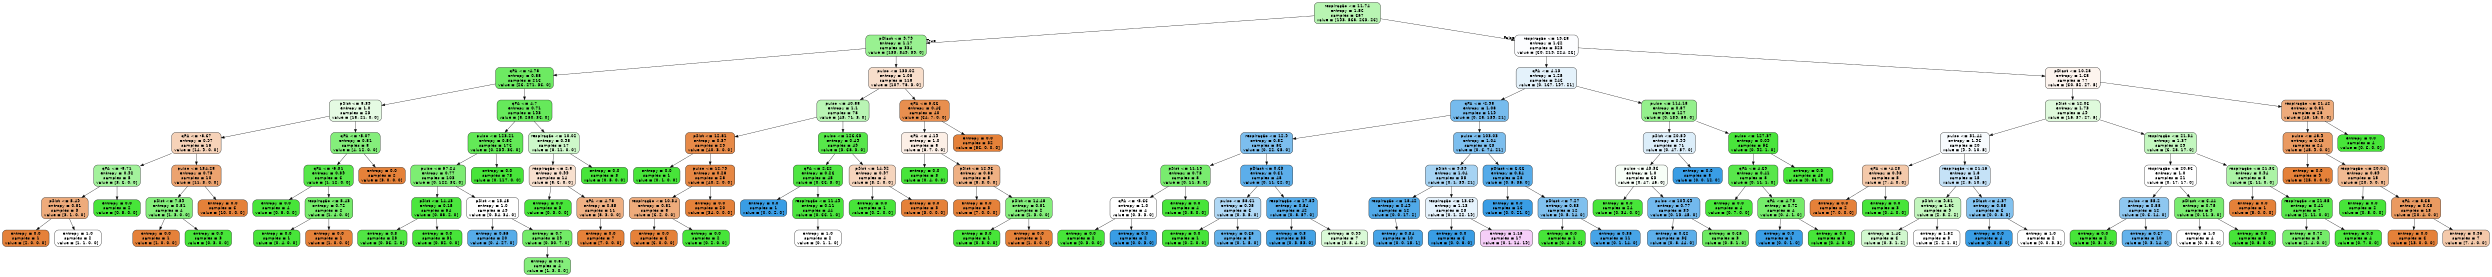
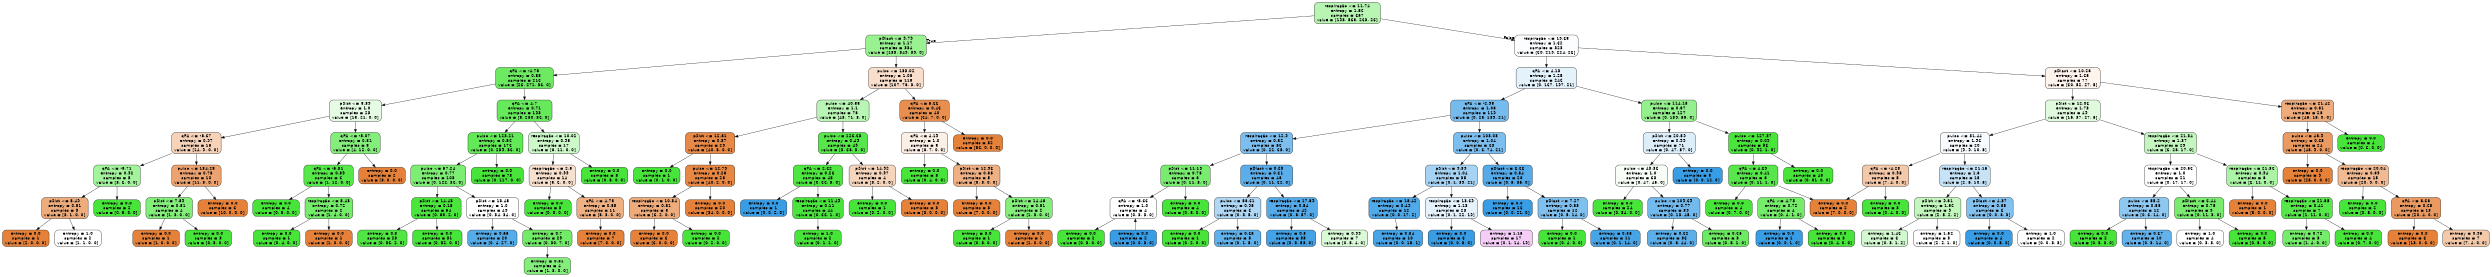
edge "qPA <= 4.69 entropy = 0.41 samples = 8 value = [0, 11, 1, 0]" -> "qPA <= 4.73 entropy = 0.72 samples = 4 value = [0, 4, 1, 0]": now "qPA <= 4.69 entropy = 0.41 samples = 8 value = [0, 11, 1, 0]" -> "entropy = 0.0 samples = 2 value = [7, 0, 0, 0]"
edge "qPA <= -5.66 entropy = 1.0 samples = 4 value = [0, 3, 3, 0]" -> "entropy = 0.0 samples = 2 value = [0, 0, 3, 0]": reversed
node "entropy = 1.0 samples = 2 value = [0, 1, 1, 0]": fillcolor #ffffff -> #47e539
